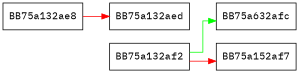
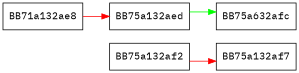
node "BB75a132ae8": label "BB75a132ae8" -> "BB71a132ae8"
edge "BB75a132af2" -> "BB75a632afc": now "BB75a132aed" -> "BB75a632afc"
node "BB75a152af7": label "BB75a152af7" -> "BB75a132af7"
